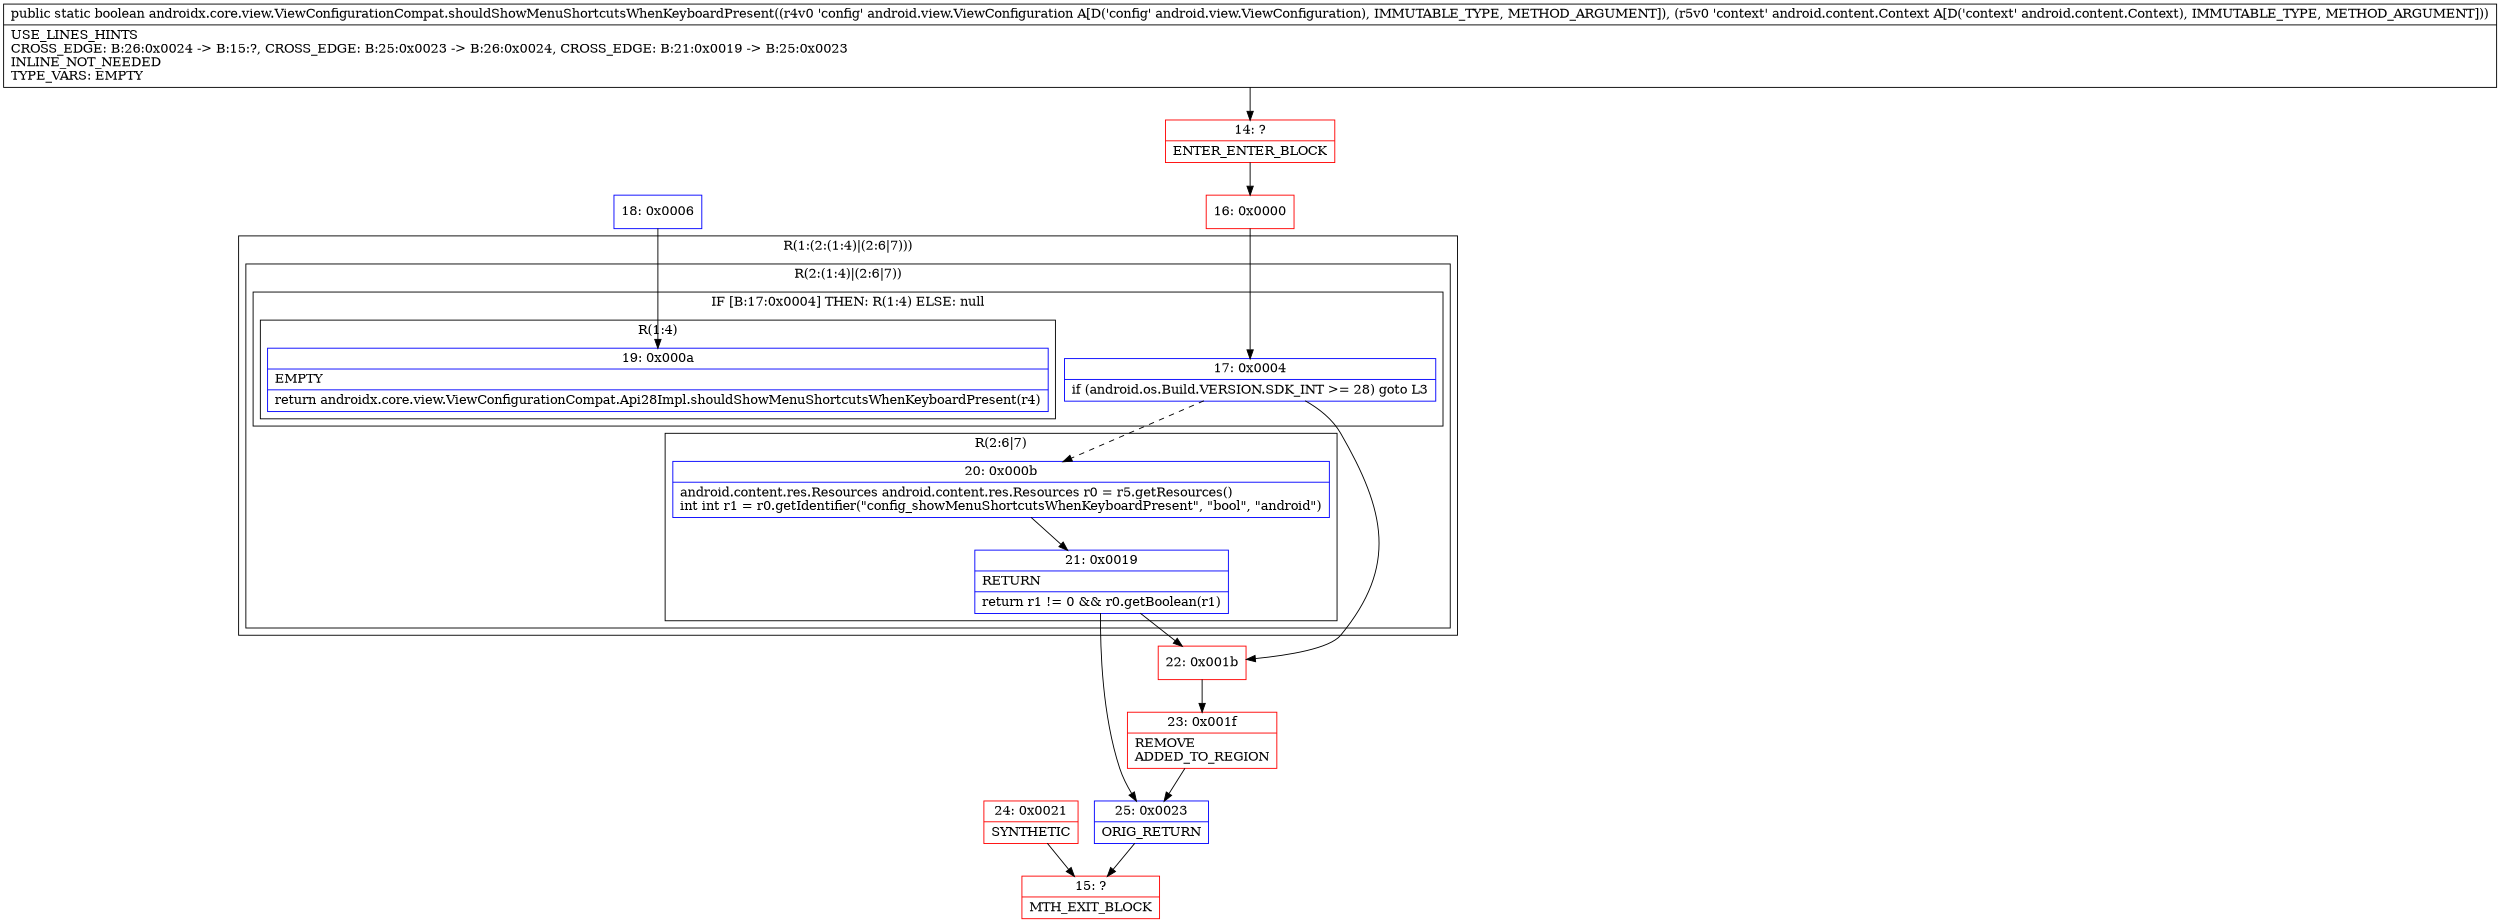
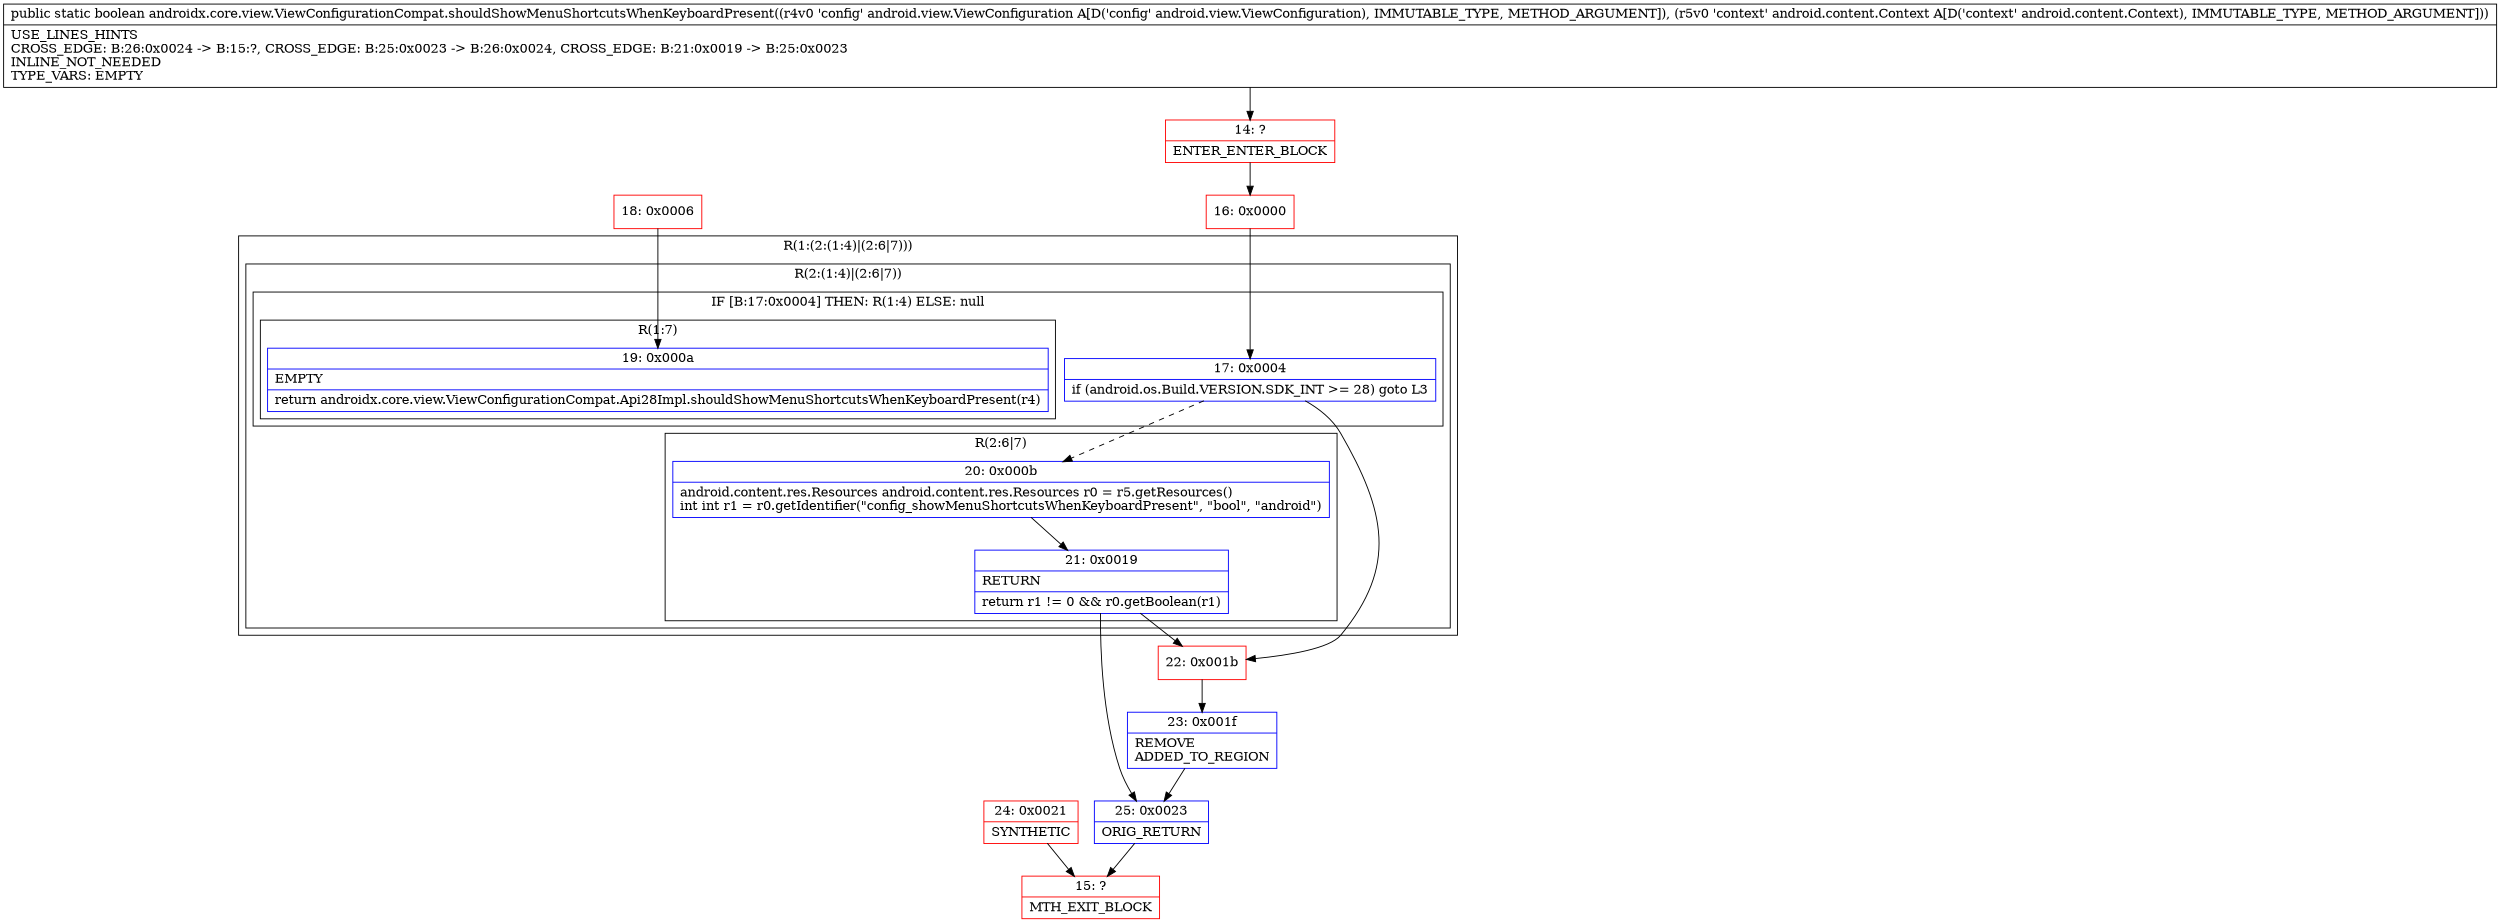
node "18: 0x0006": color blue -> red
cluster "R(1:4)": label "R(1:4)" -> "R(1:7)"
node "23: 0x001f": color red -> blue
